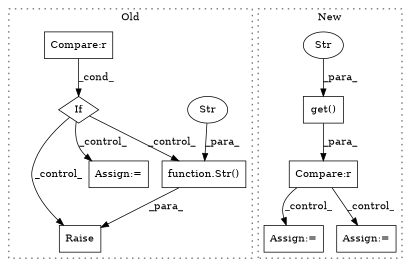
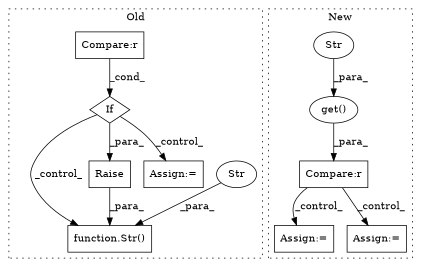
node "get()": shape box -> ellipse
edge "If" -> "Raise": label "_control_" -> "_para_"
edge "function.Str()" -> "Raise": reversed
